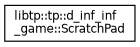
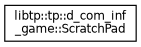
node "libtp::tp::d_inf_inf _game::ScratchPad": label "libtp::tp::d_inf_inf _game::ScratchPad" -> "libtp::tp::d_com_inf _game::ScratchPad"
